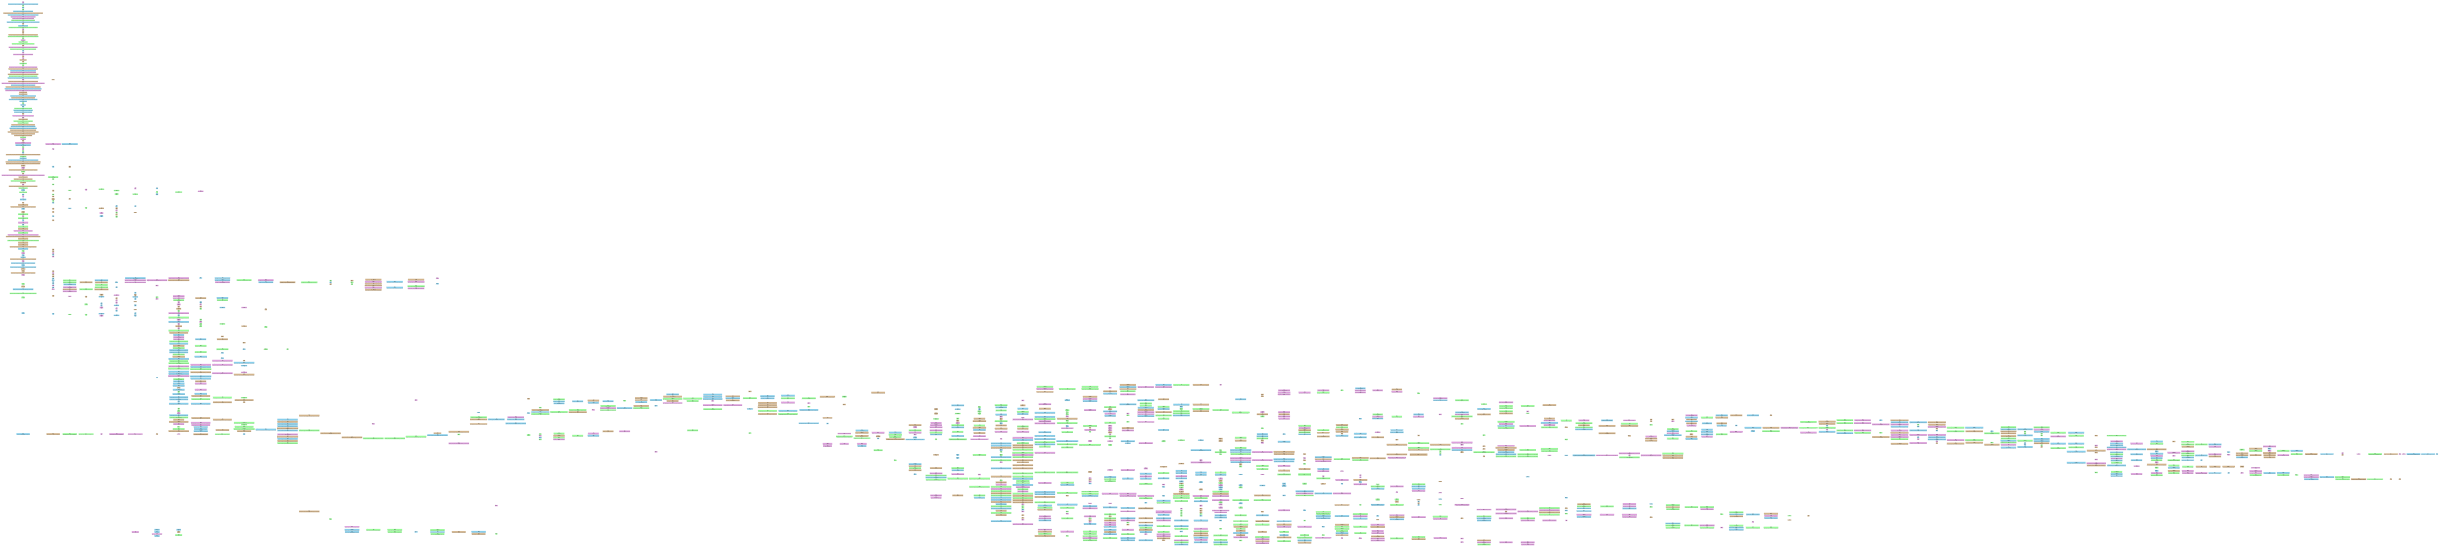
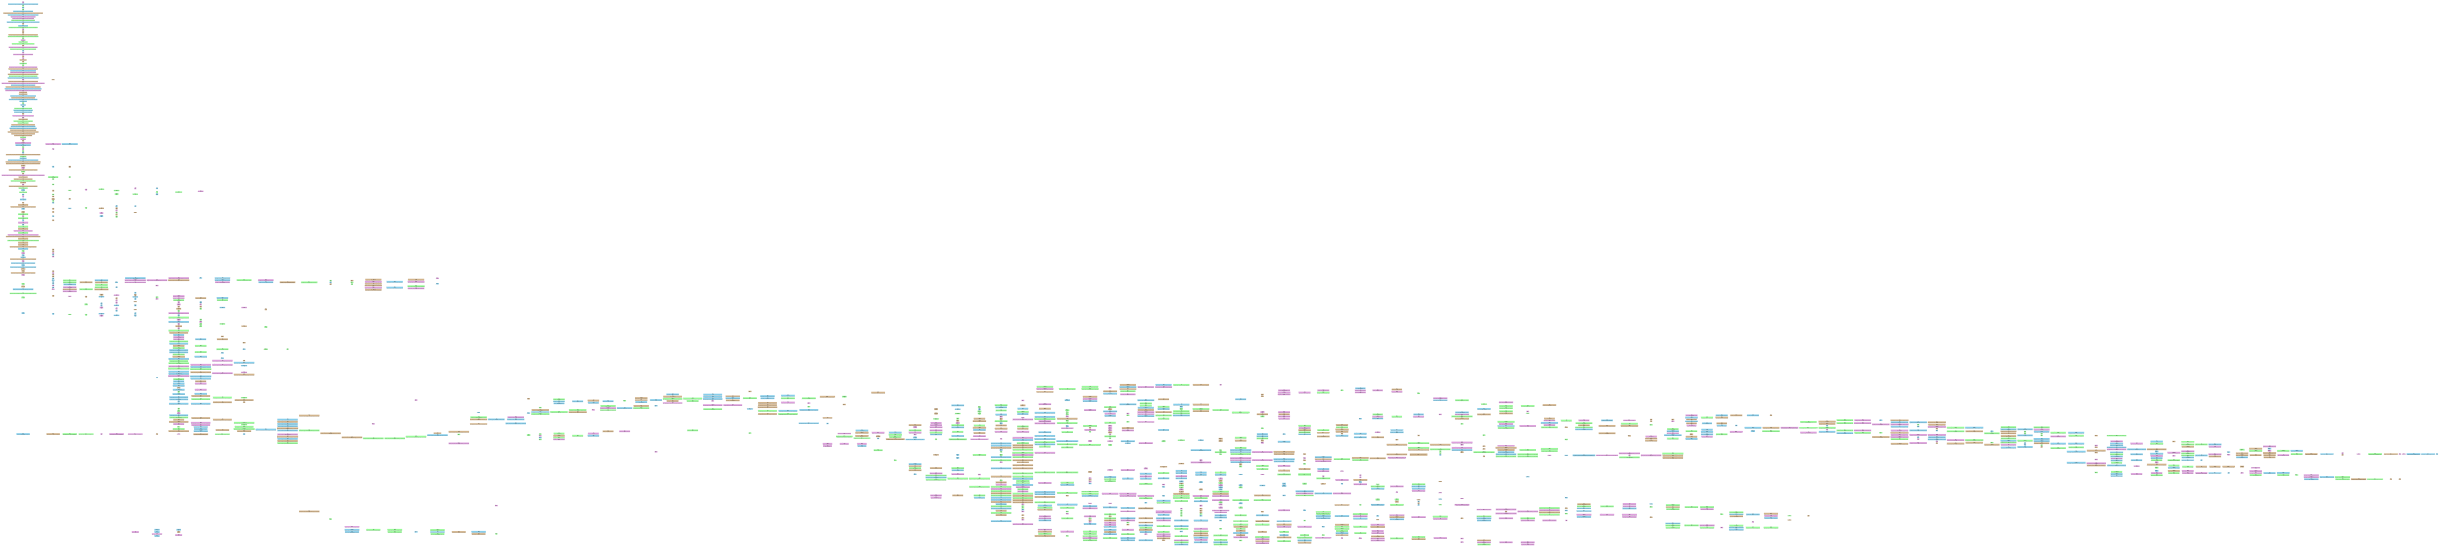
node "NodeID: 694": fillcolor palegreen -> plum
